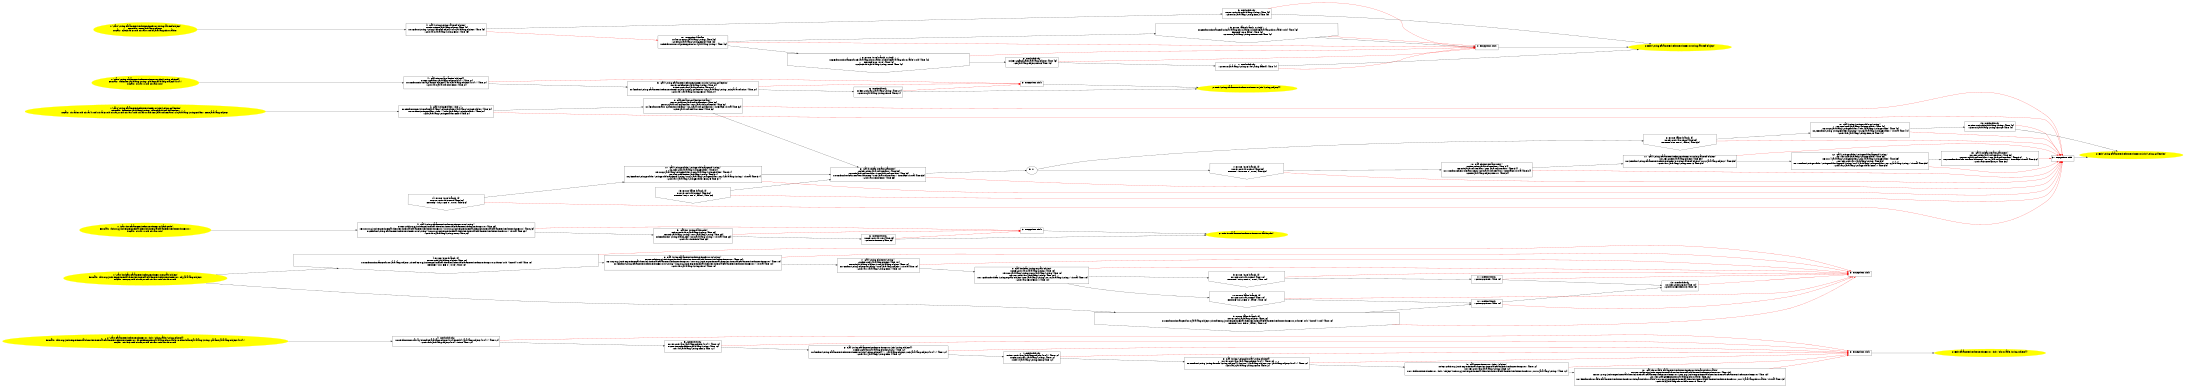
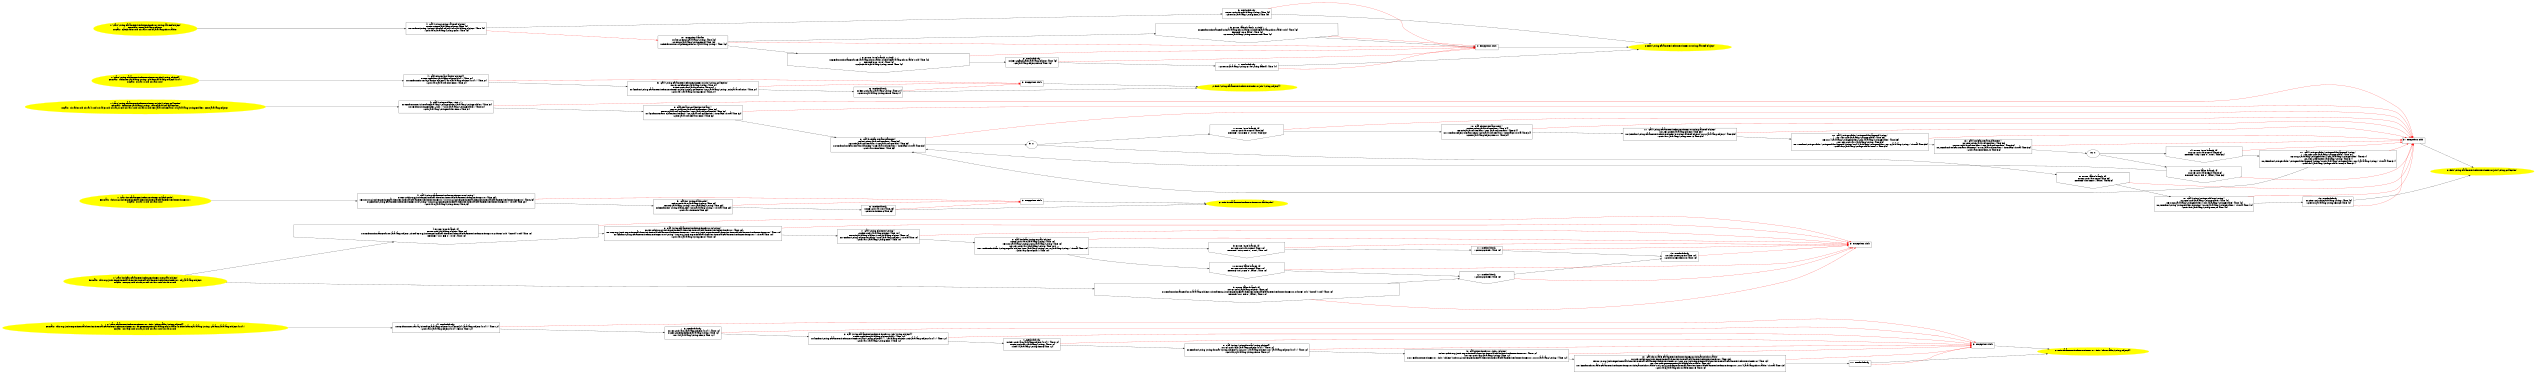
node "16: +": added
node "12:  method_body *&$T0_26:int=0 [line 18]": shape box -> invhouse
node "11:  method_body": added
